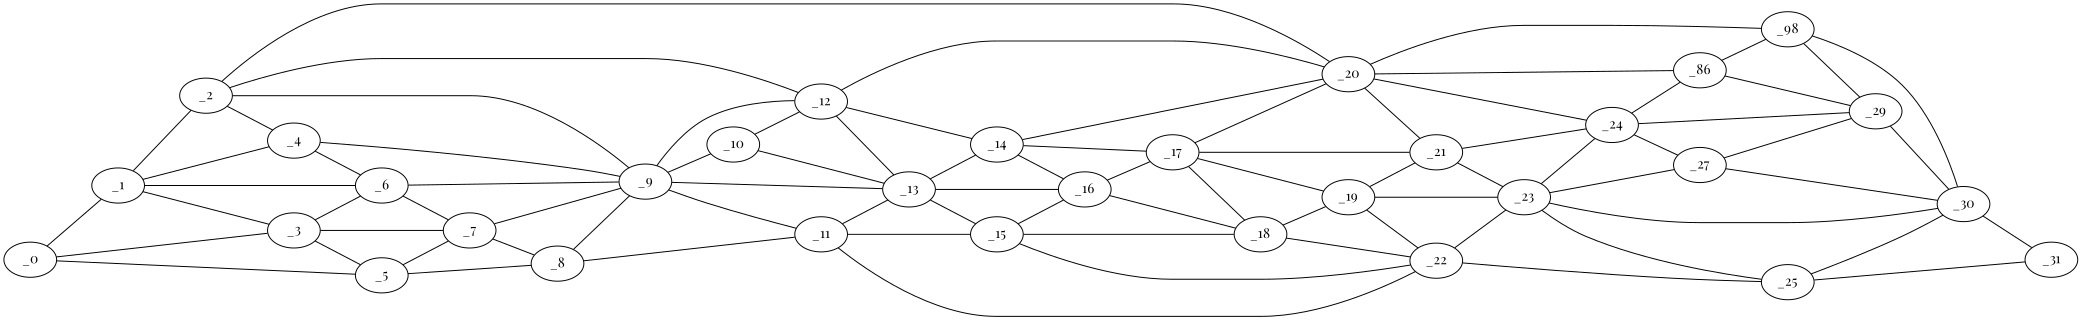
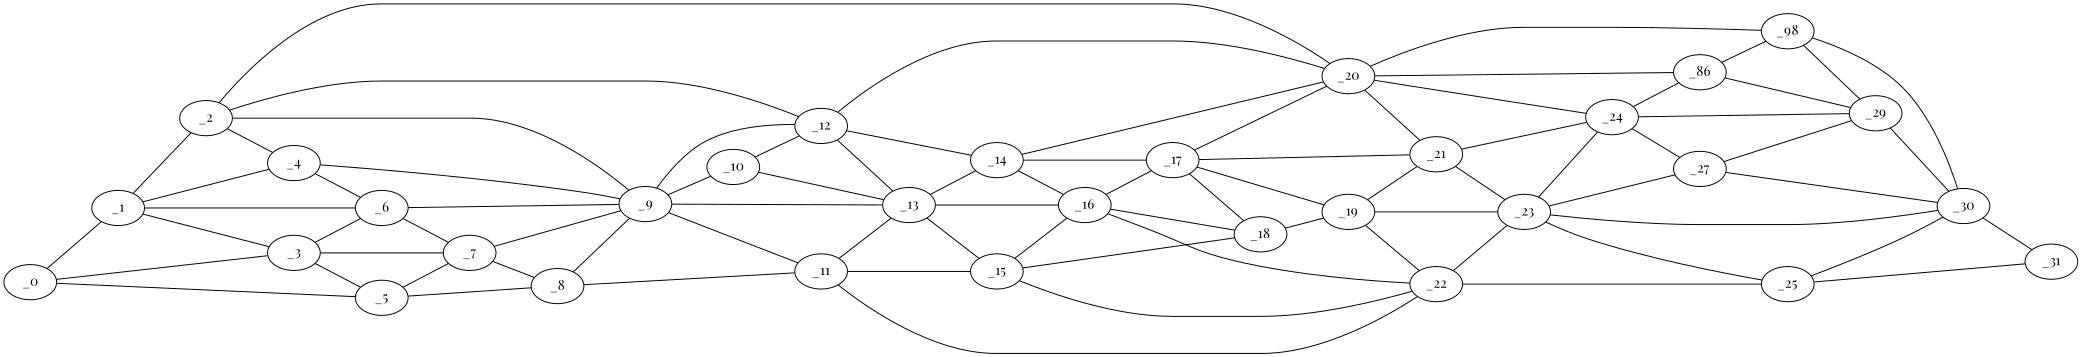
edge "_18" -- "_22": now "_16" -- "_22"
